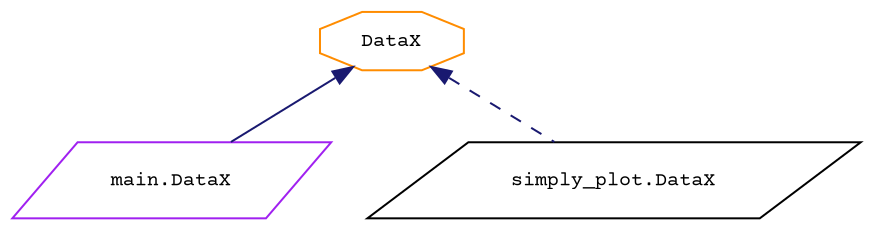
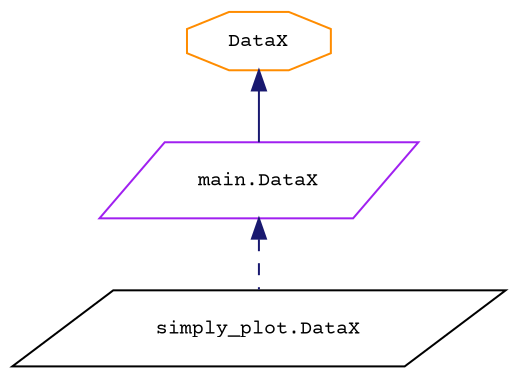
edge "simply_plot.DataX" -> "DataX": now "simply_plot.DataX" -> "main.DataX"
